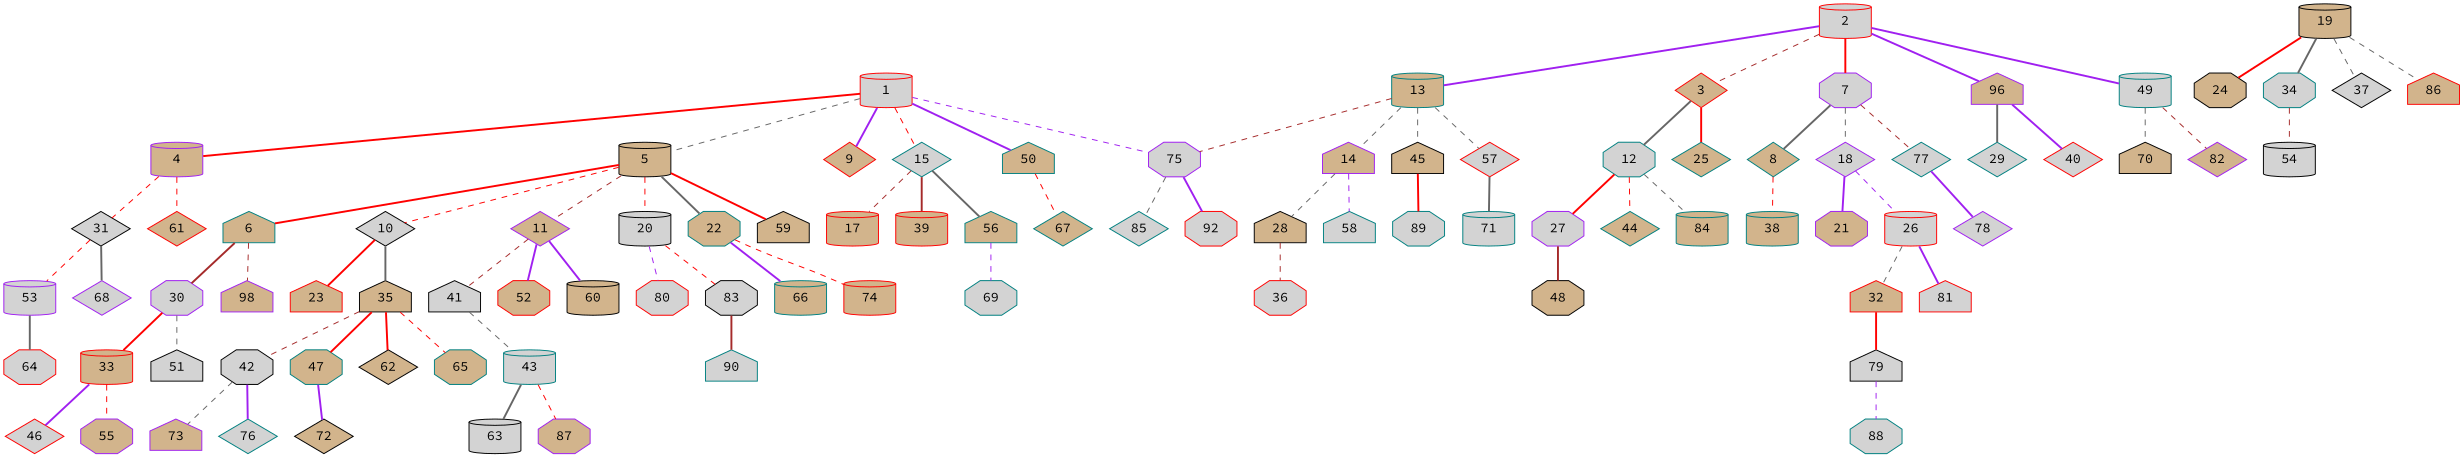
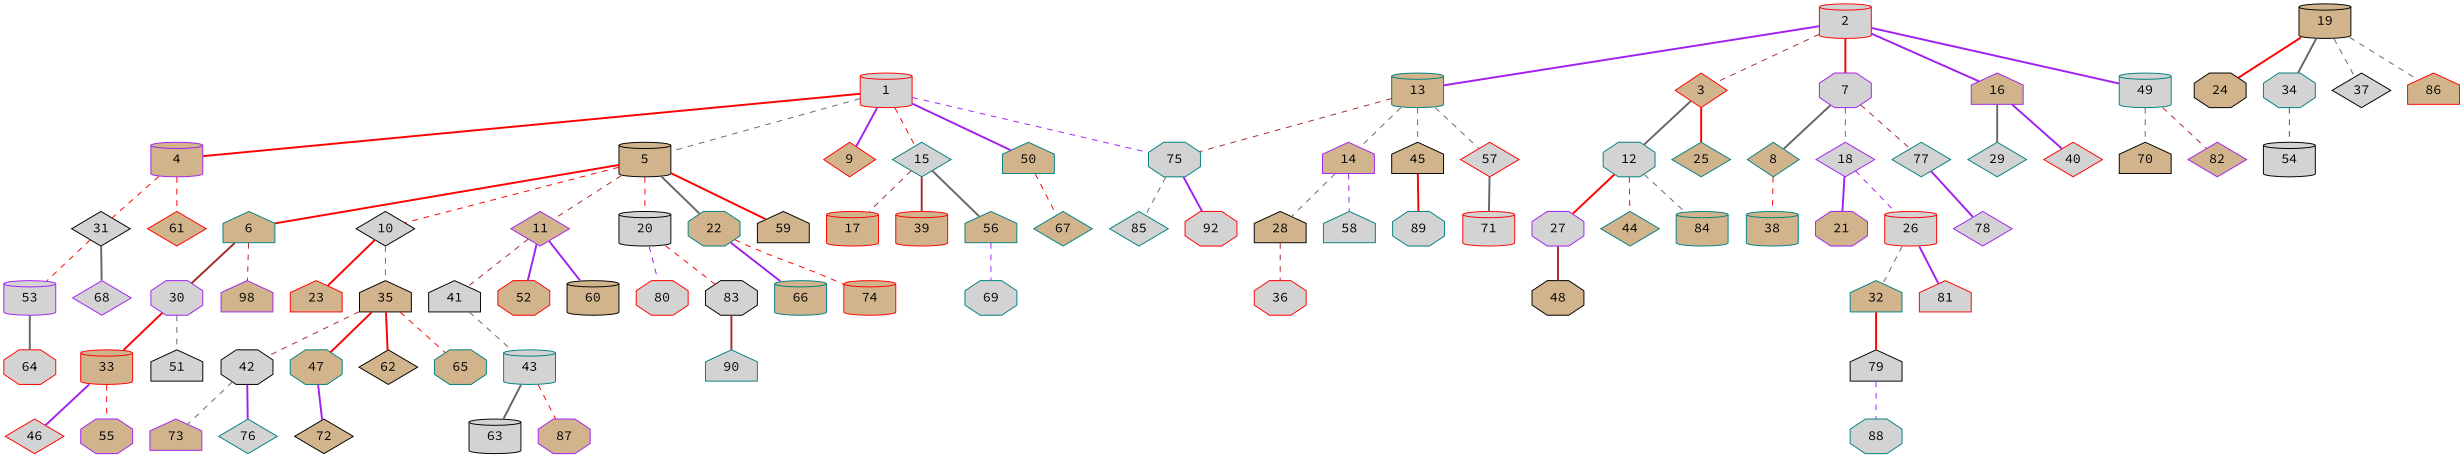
node "96": label "96" -> "16"
node "75": color purple -> teal
node "71": color teal -> red
edge "10" -- "35": style bold -> dashed
node "32": color red -> teal
